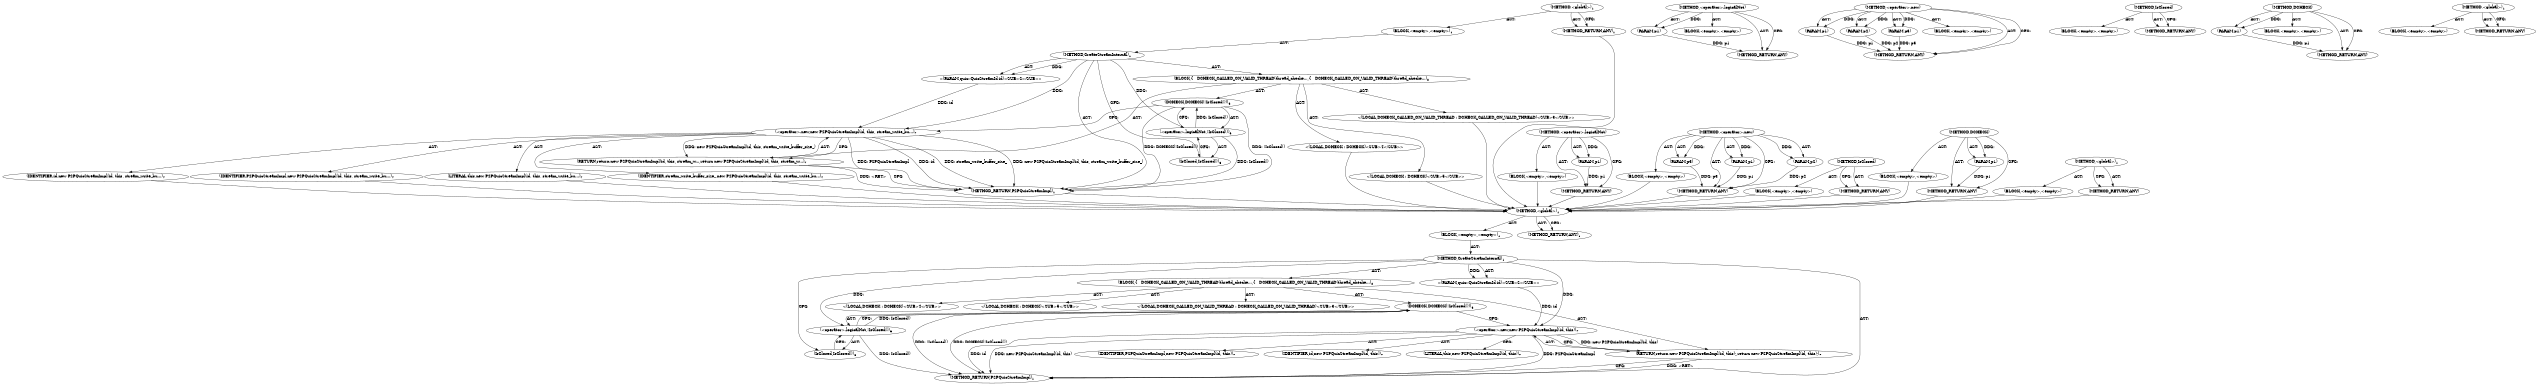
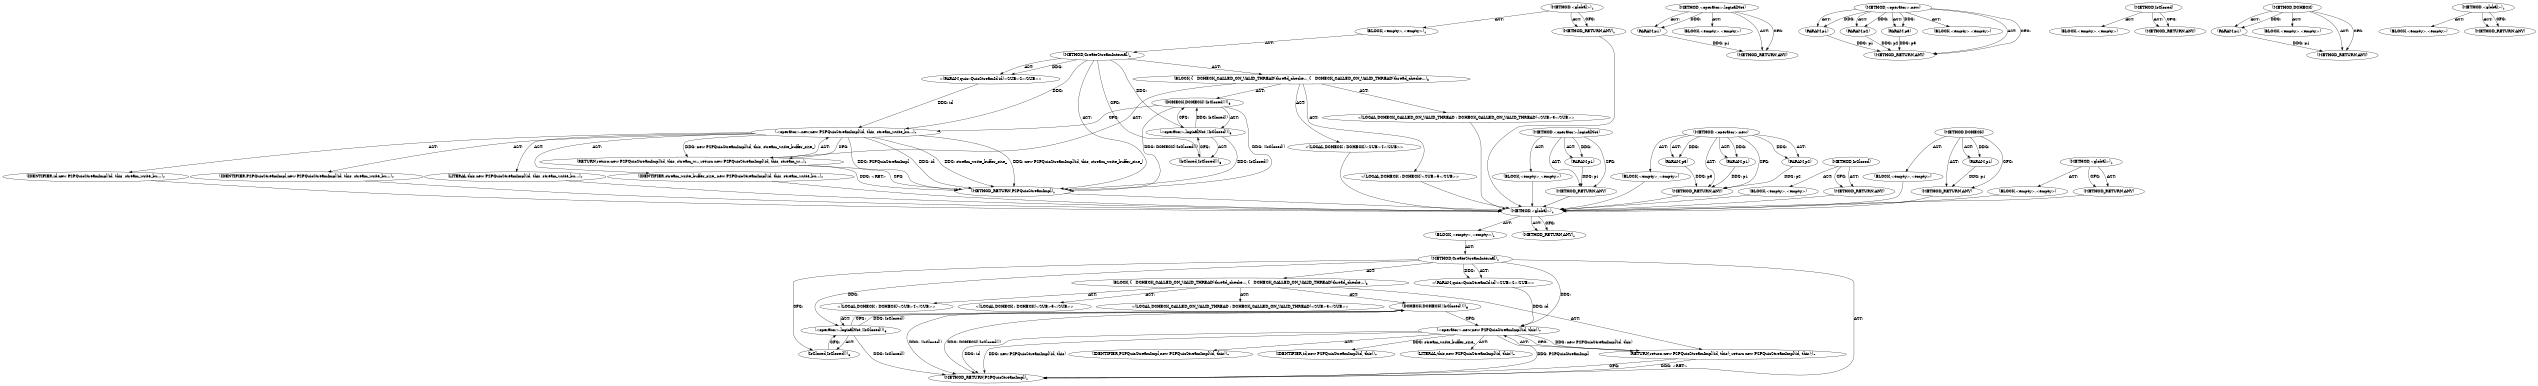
edge "(<operator>.new,new P2PQuicStreamImpl(id, this))" -> "(IDENTIFIER,id,new P2PQuicStreamImpl(id, this))": label "AST: " -> "DDG: stream_write_buffer_size_"
edge "(<operator>.new,new P2PQuicStreamImpl(id, this))" -> "(LITERAL,this,new P2PQuicStreamImpl(id, this))": label "CFG: " -> "AST: "
